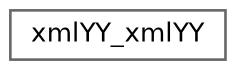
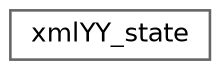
node "xmlYY_xmlYY": label "xmlYY_xmlYY" -> "xmlYY_state"
